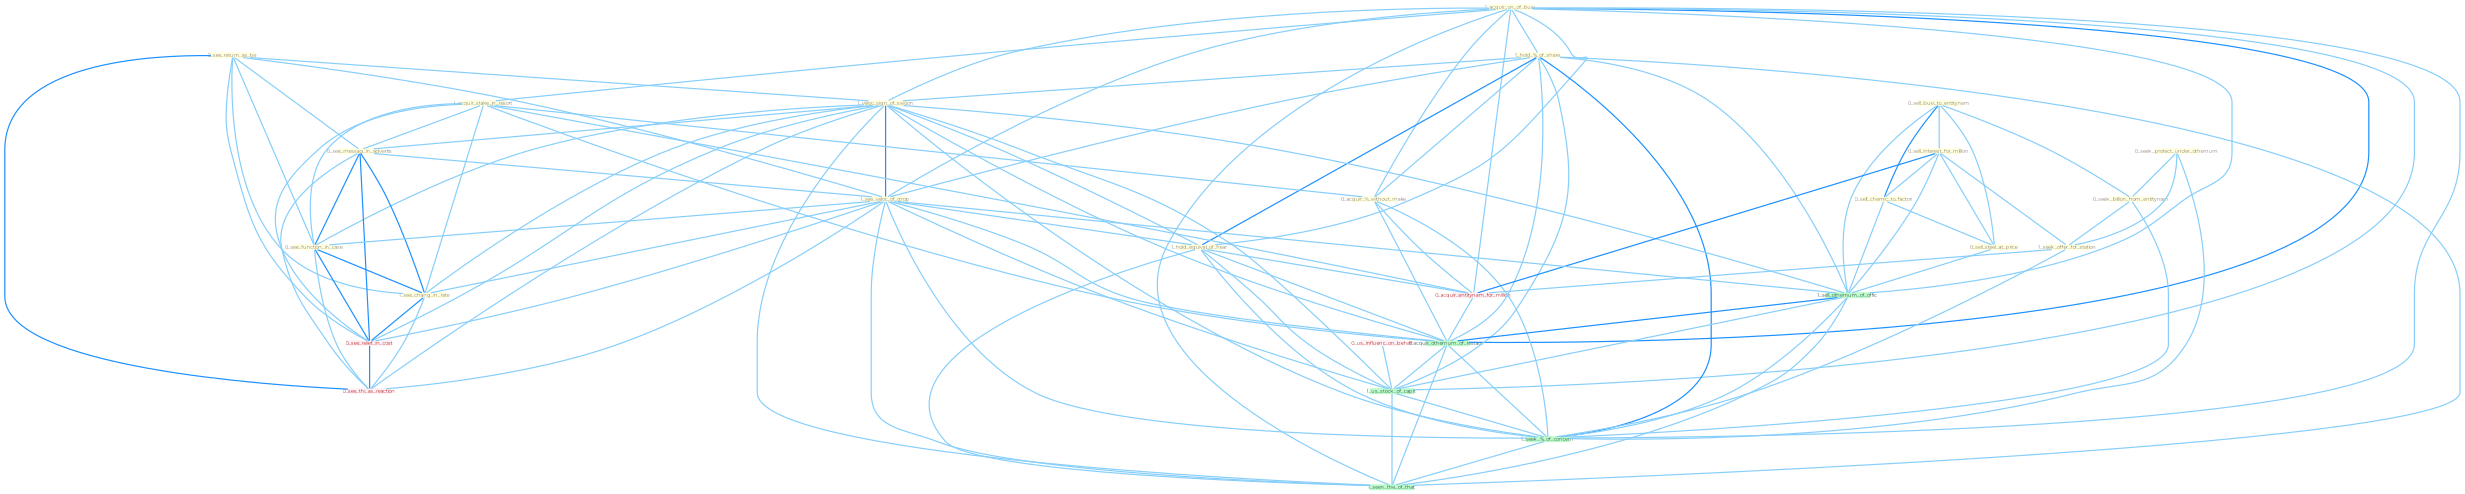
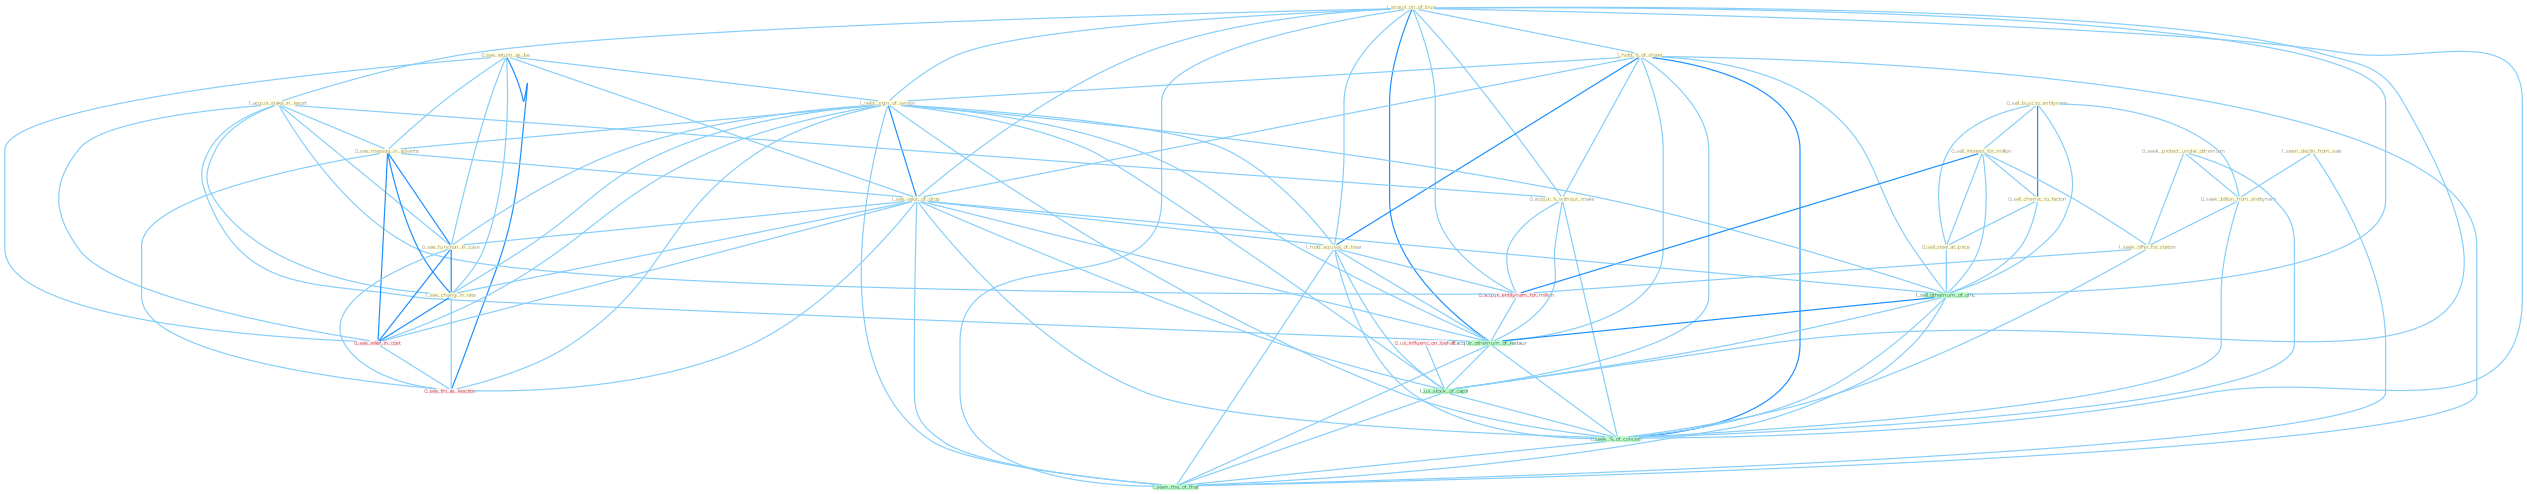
node "1_seen_declin_from_sale": added
edge "0_see_relief_in_cost" -- "0_see_thi_as_reaction": color #1e90ff -> #87cefa
